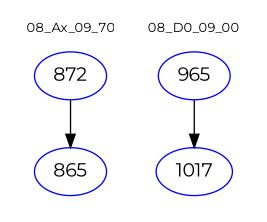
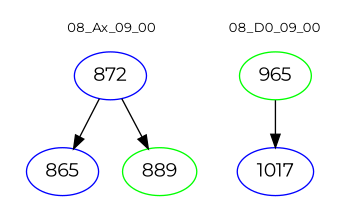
cluster "08_Ax_09_70": label "08_Ax_09_70" -> "08_Ax_09_00"
node "965": color blue -> green
node "889": added
